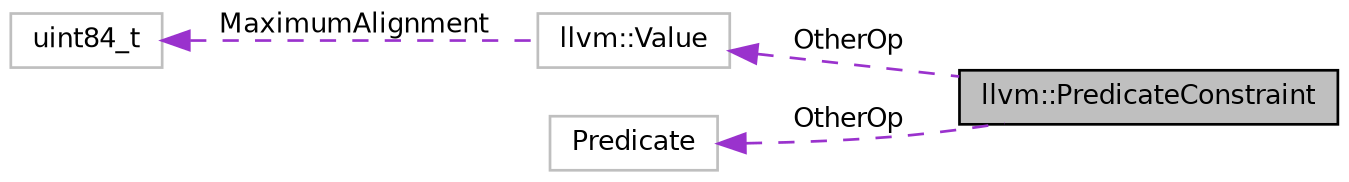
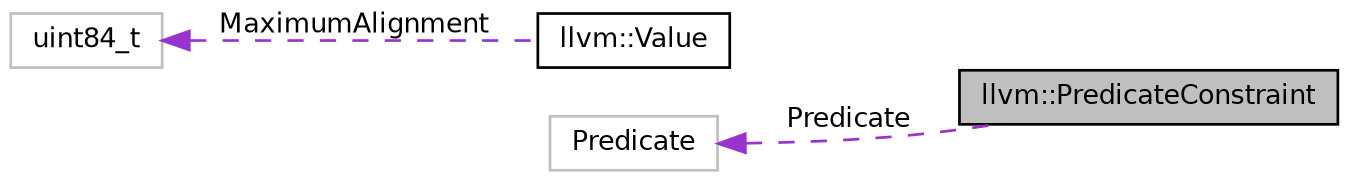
node "llvm::Value": color grey75 -> black
edge "llvm::PredicateConstraint" -> "llvm::Value": removed, label "OtherOp"
edge "llvm::PredicateConstraint" -> "Predicate": label " OtherOp" -> " Predicate"
